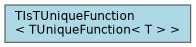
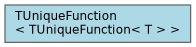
node "TIsTUniqueFunction < TUniqueFunction< T > >": label "TIsTUniqueFunction < TUniqueFunction< T > >" -> "TUniqueFunction < TUniqueFunction< T > >"
